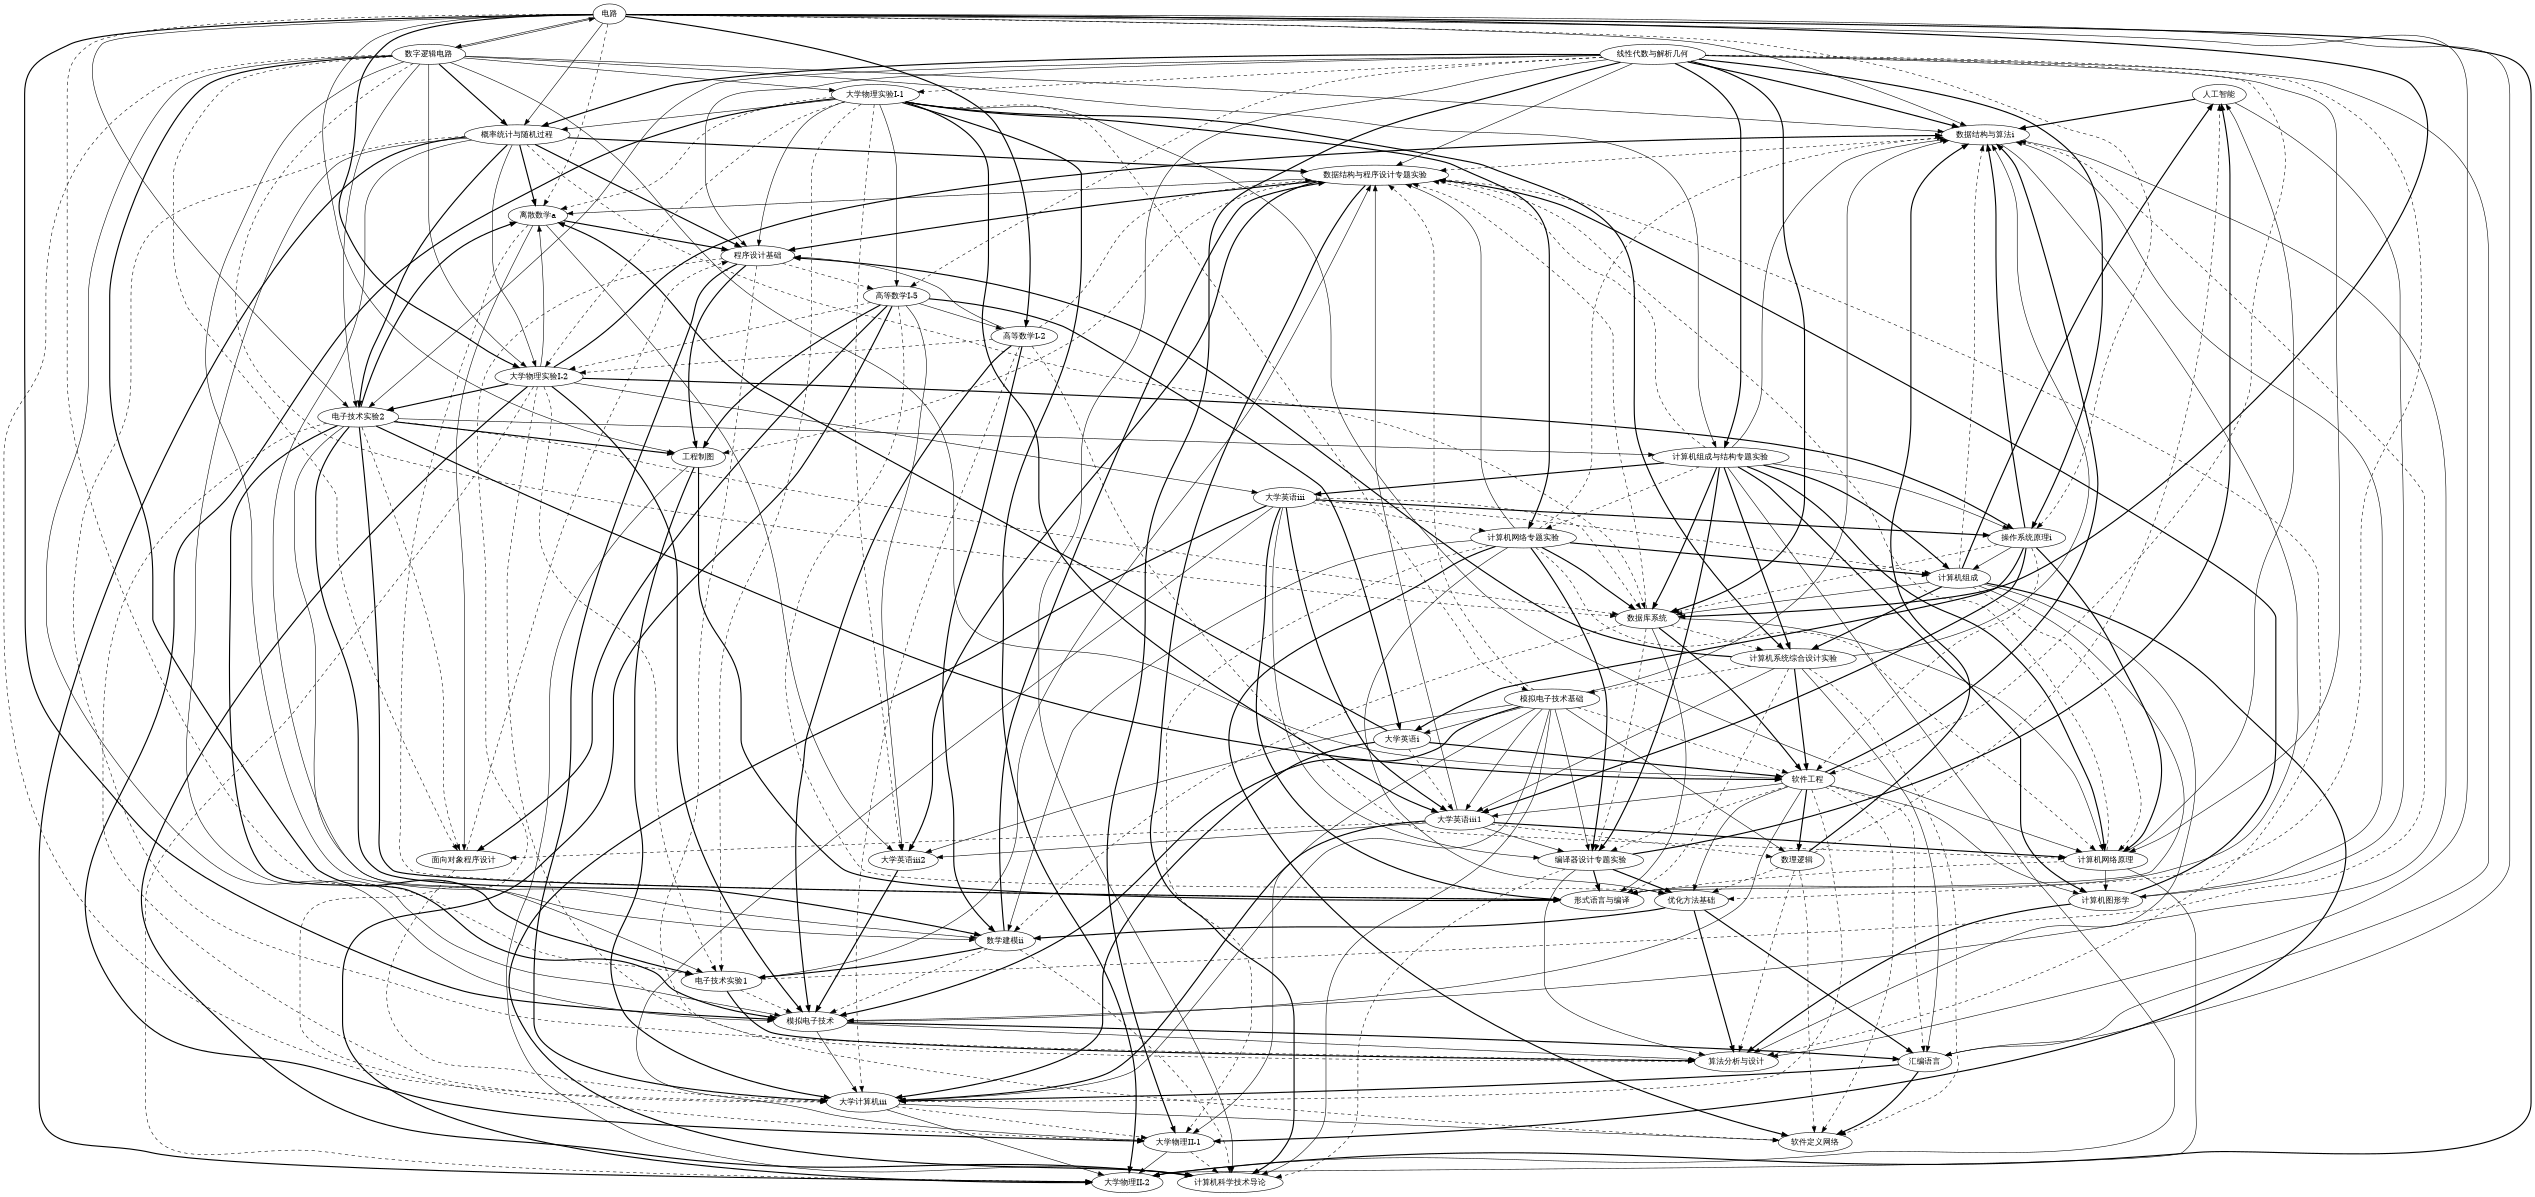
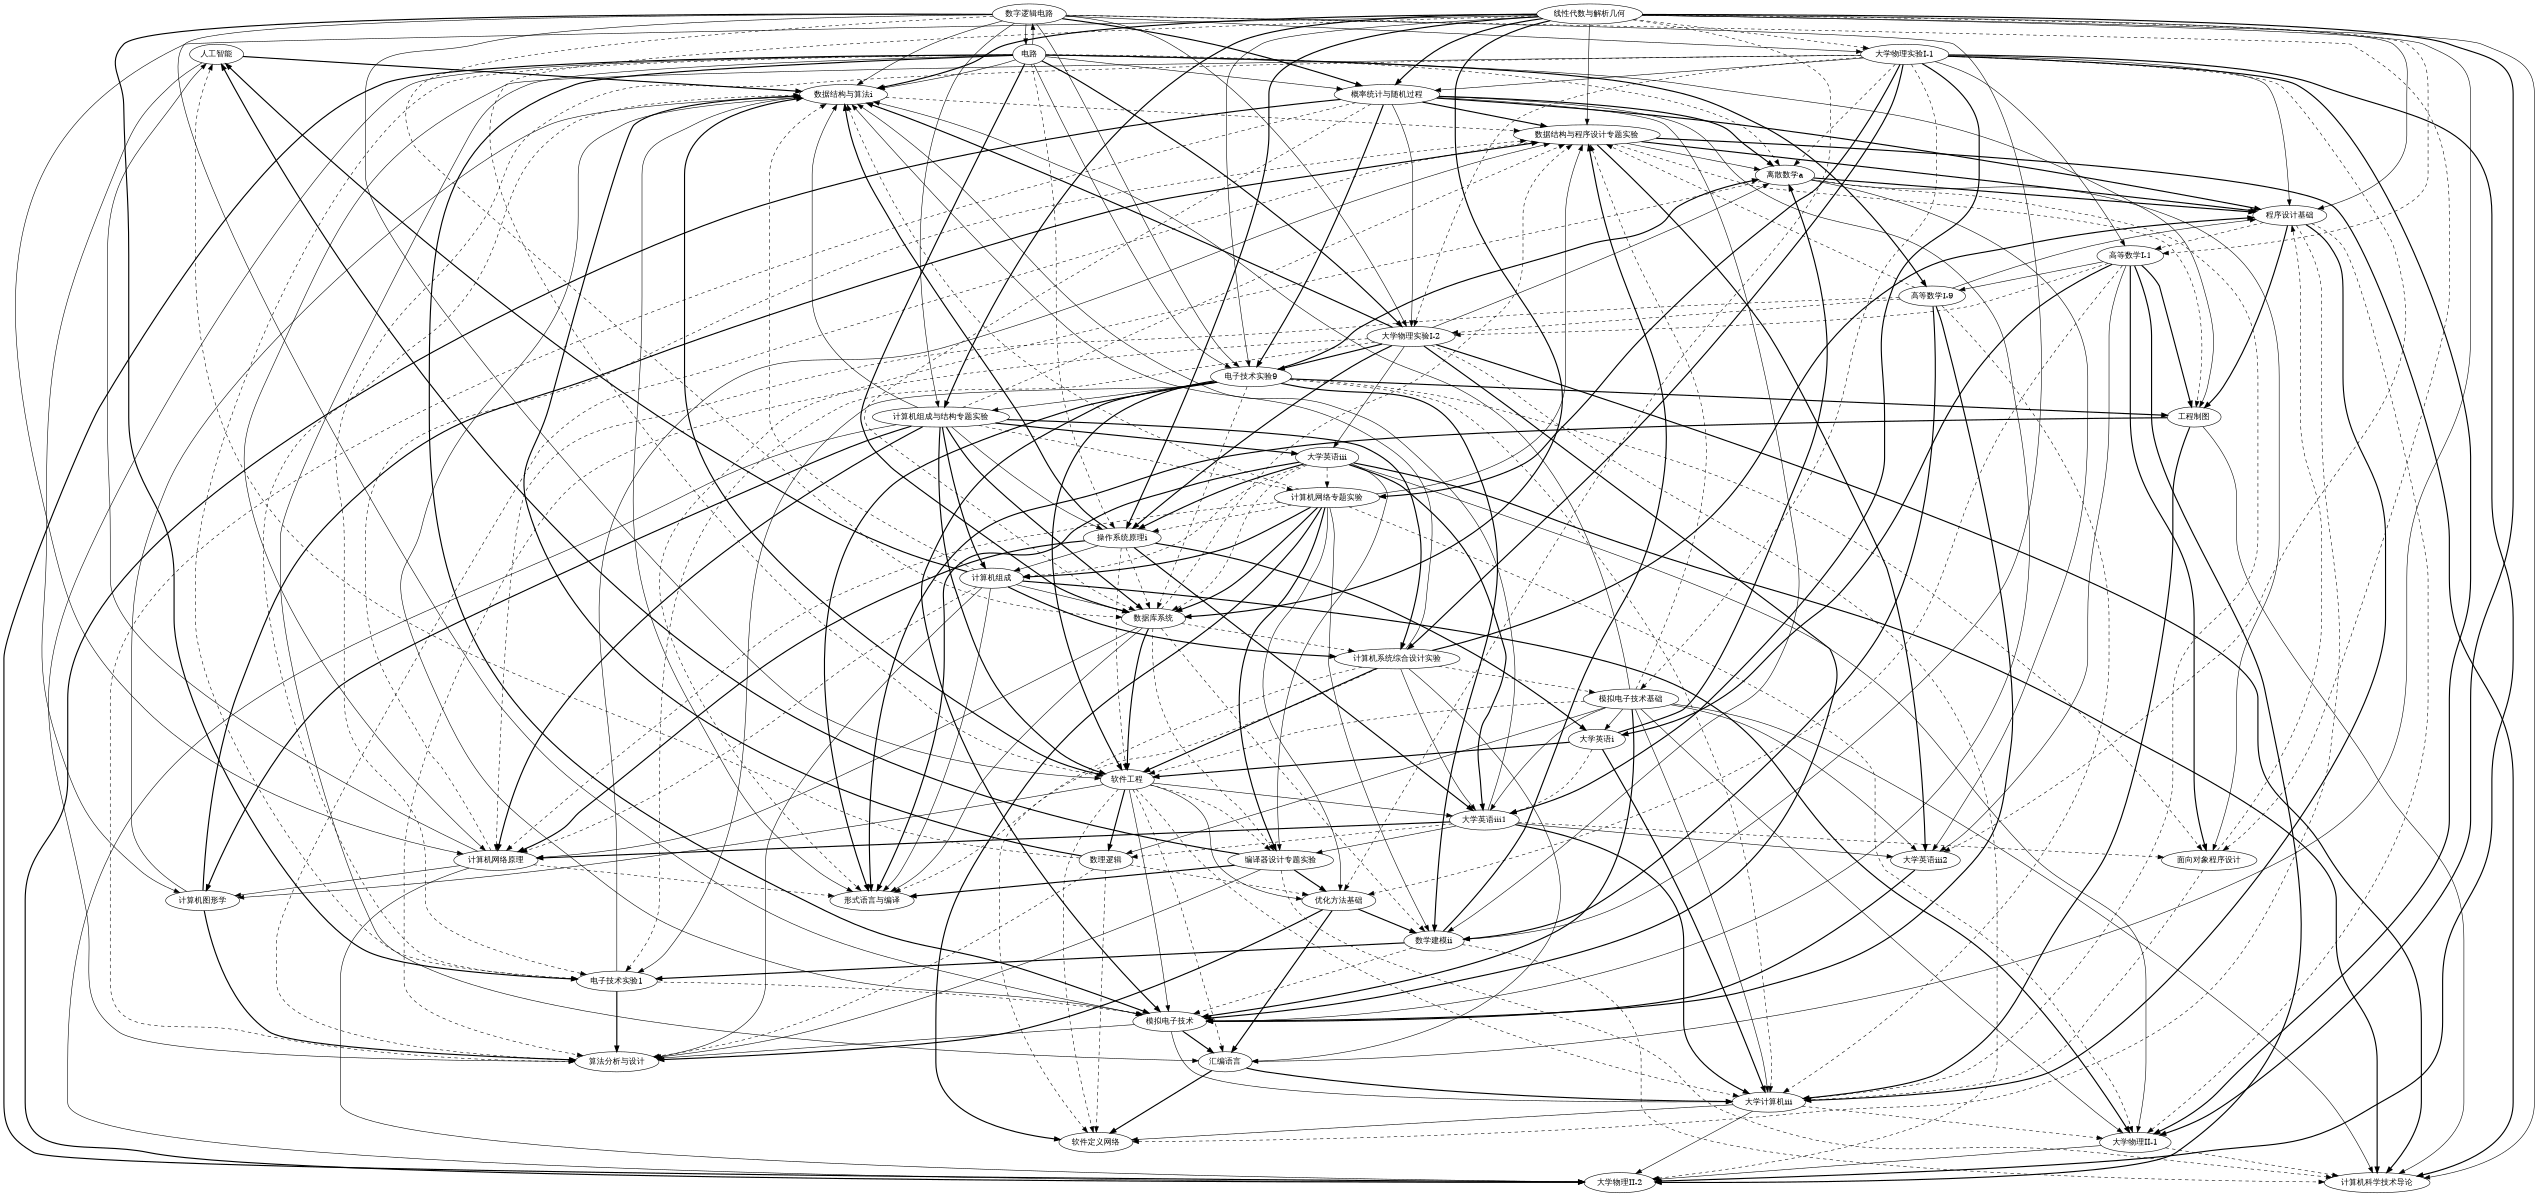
node "高等数学I-5": label "高等数学I-5" -> "高等数学I-1"
node "高等数学I-2": label "高等数学I-2" -> "高等数学I-9"
node "电子技术实验2": label "电子技术实验2" -> "电子技术实验9"
edge "大学英语iii1" -> "数据结构与程序设计专题实验": now "大学英语iii1" -> "数据结构与算法i"
edge "计算机网络专题实验" -> "操作系统原理i": added
edge "计算机组成与结构专题实验" -> "编译器设计专题实验": now "计算机组成与结构专题实验" -> "软件工程"
edge "数字逻辑电路" -> "大学计算机iii": now "离散数学a" -> "大学计算机iii"
edge "模拟电子技术基础" -> "编译器设计专题实验": removed
